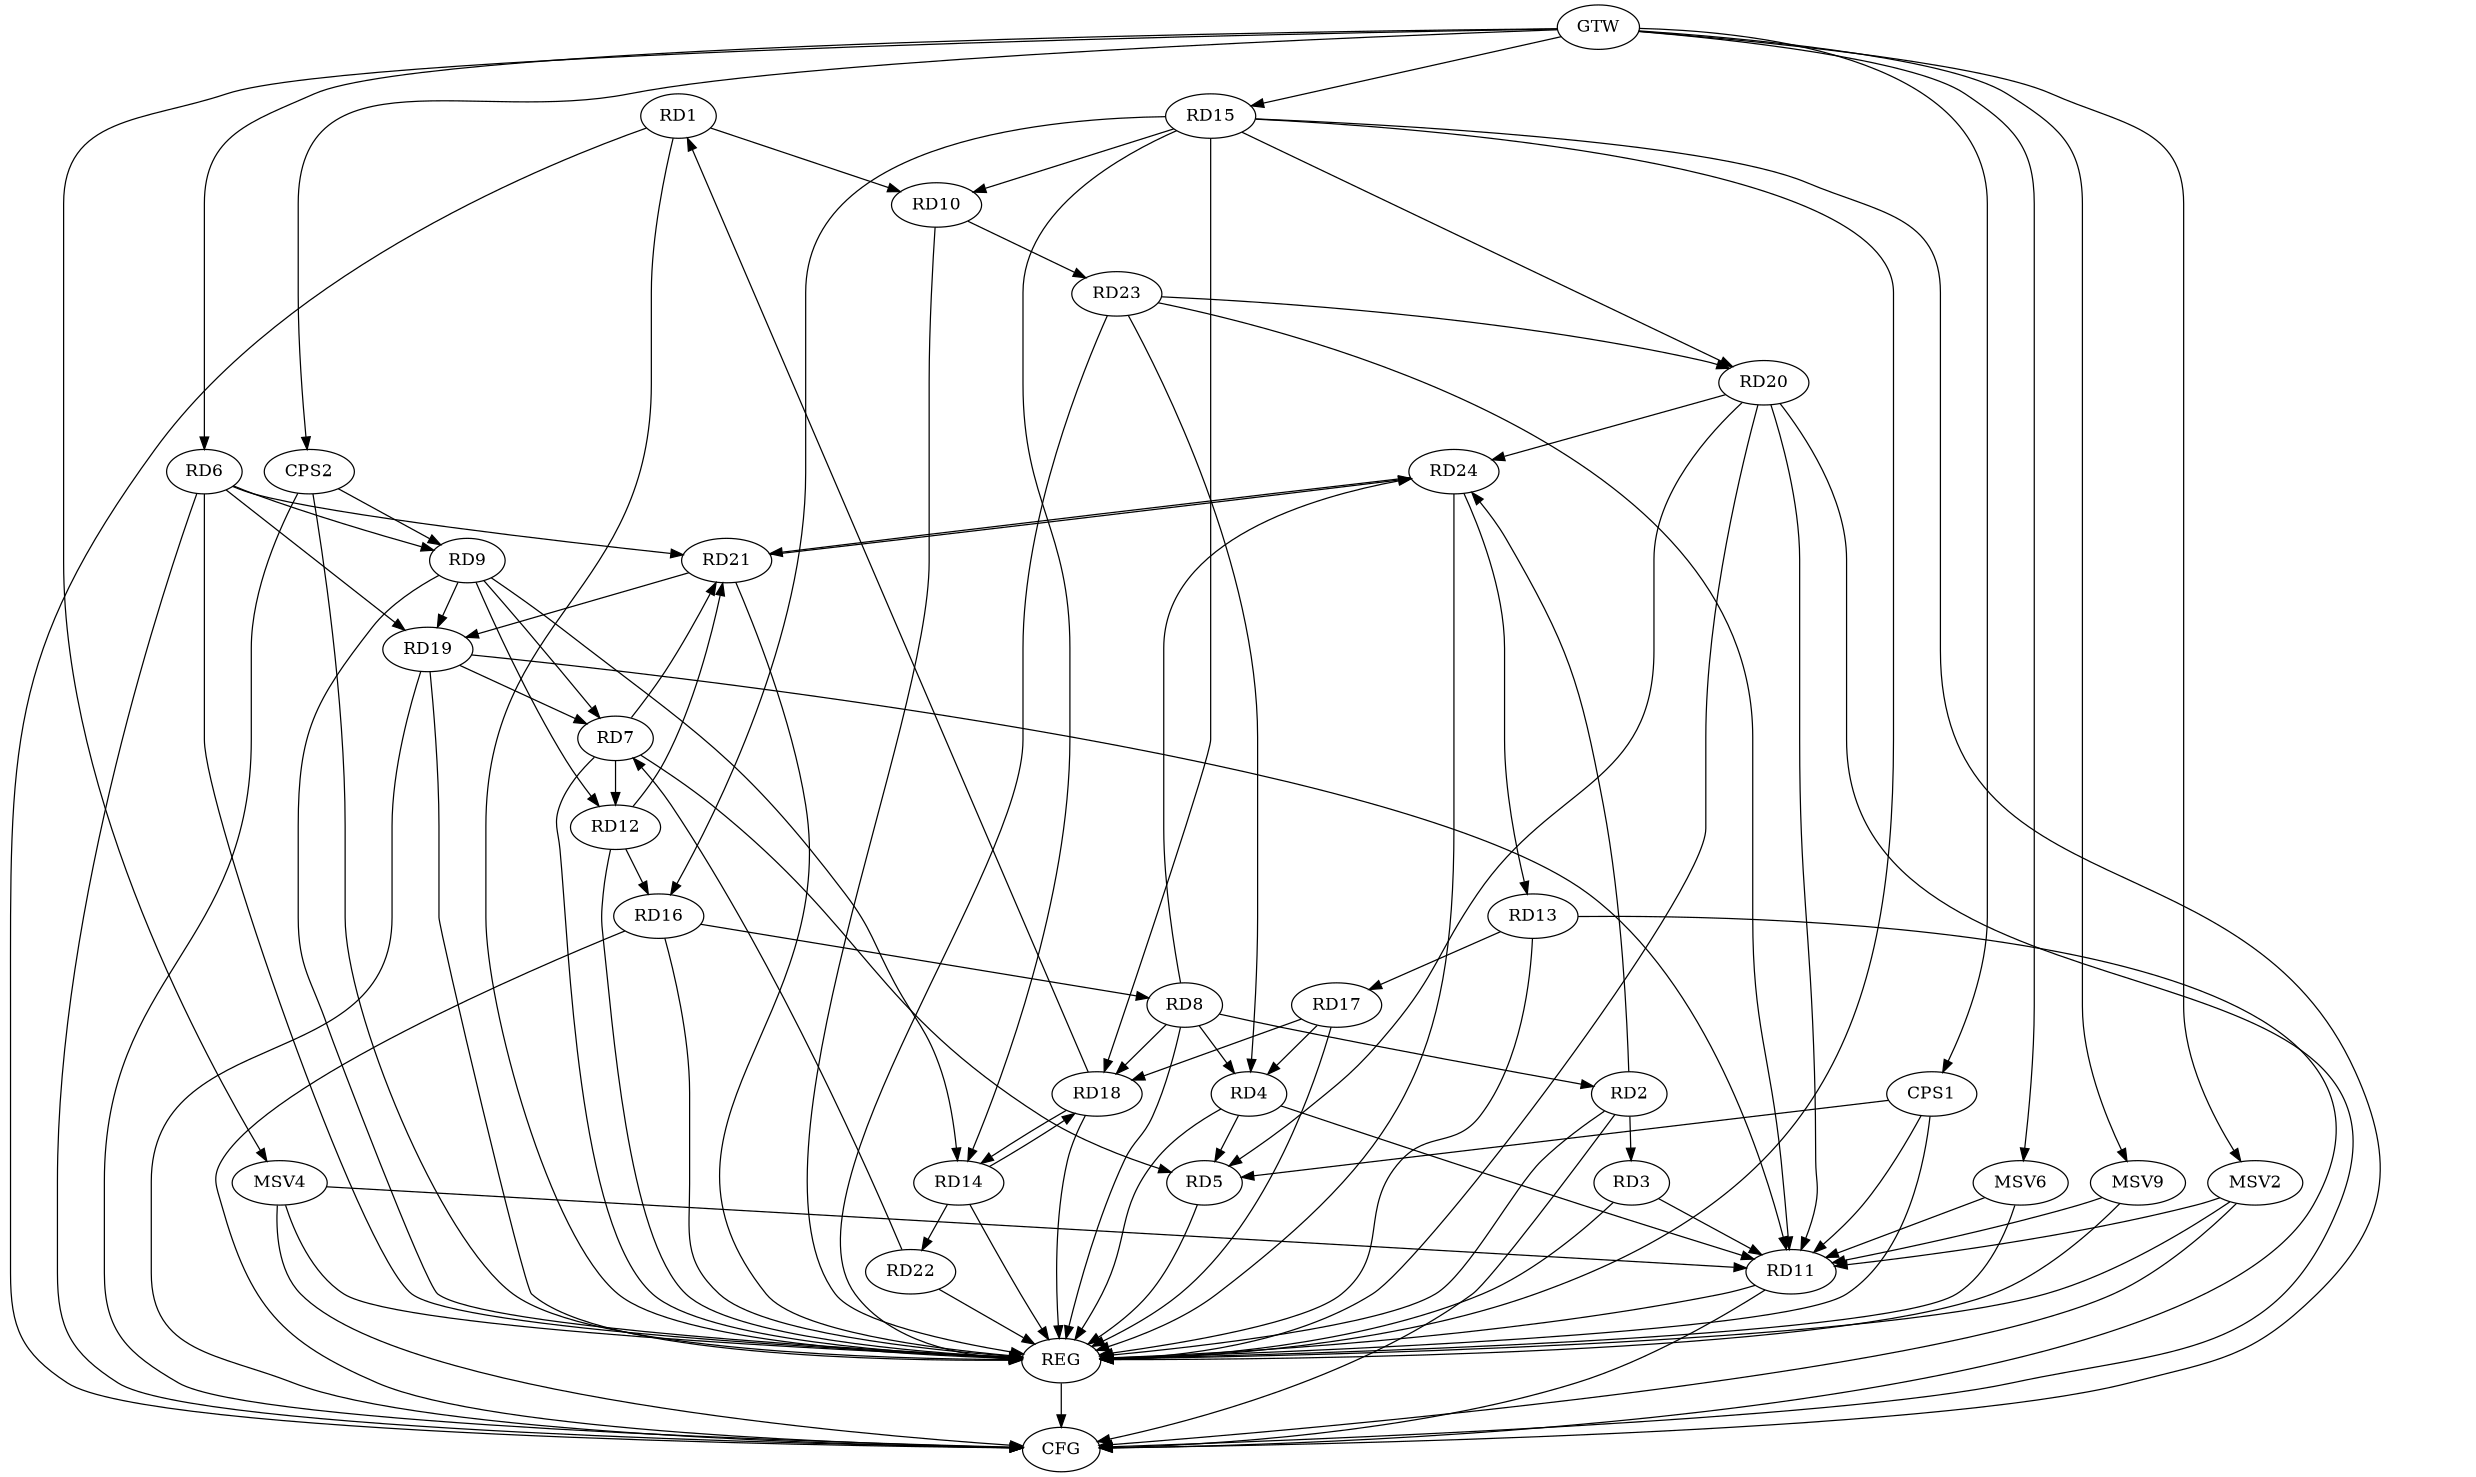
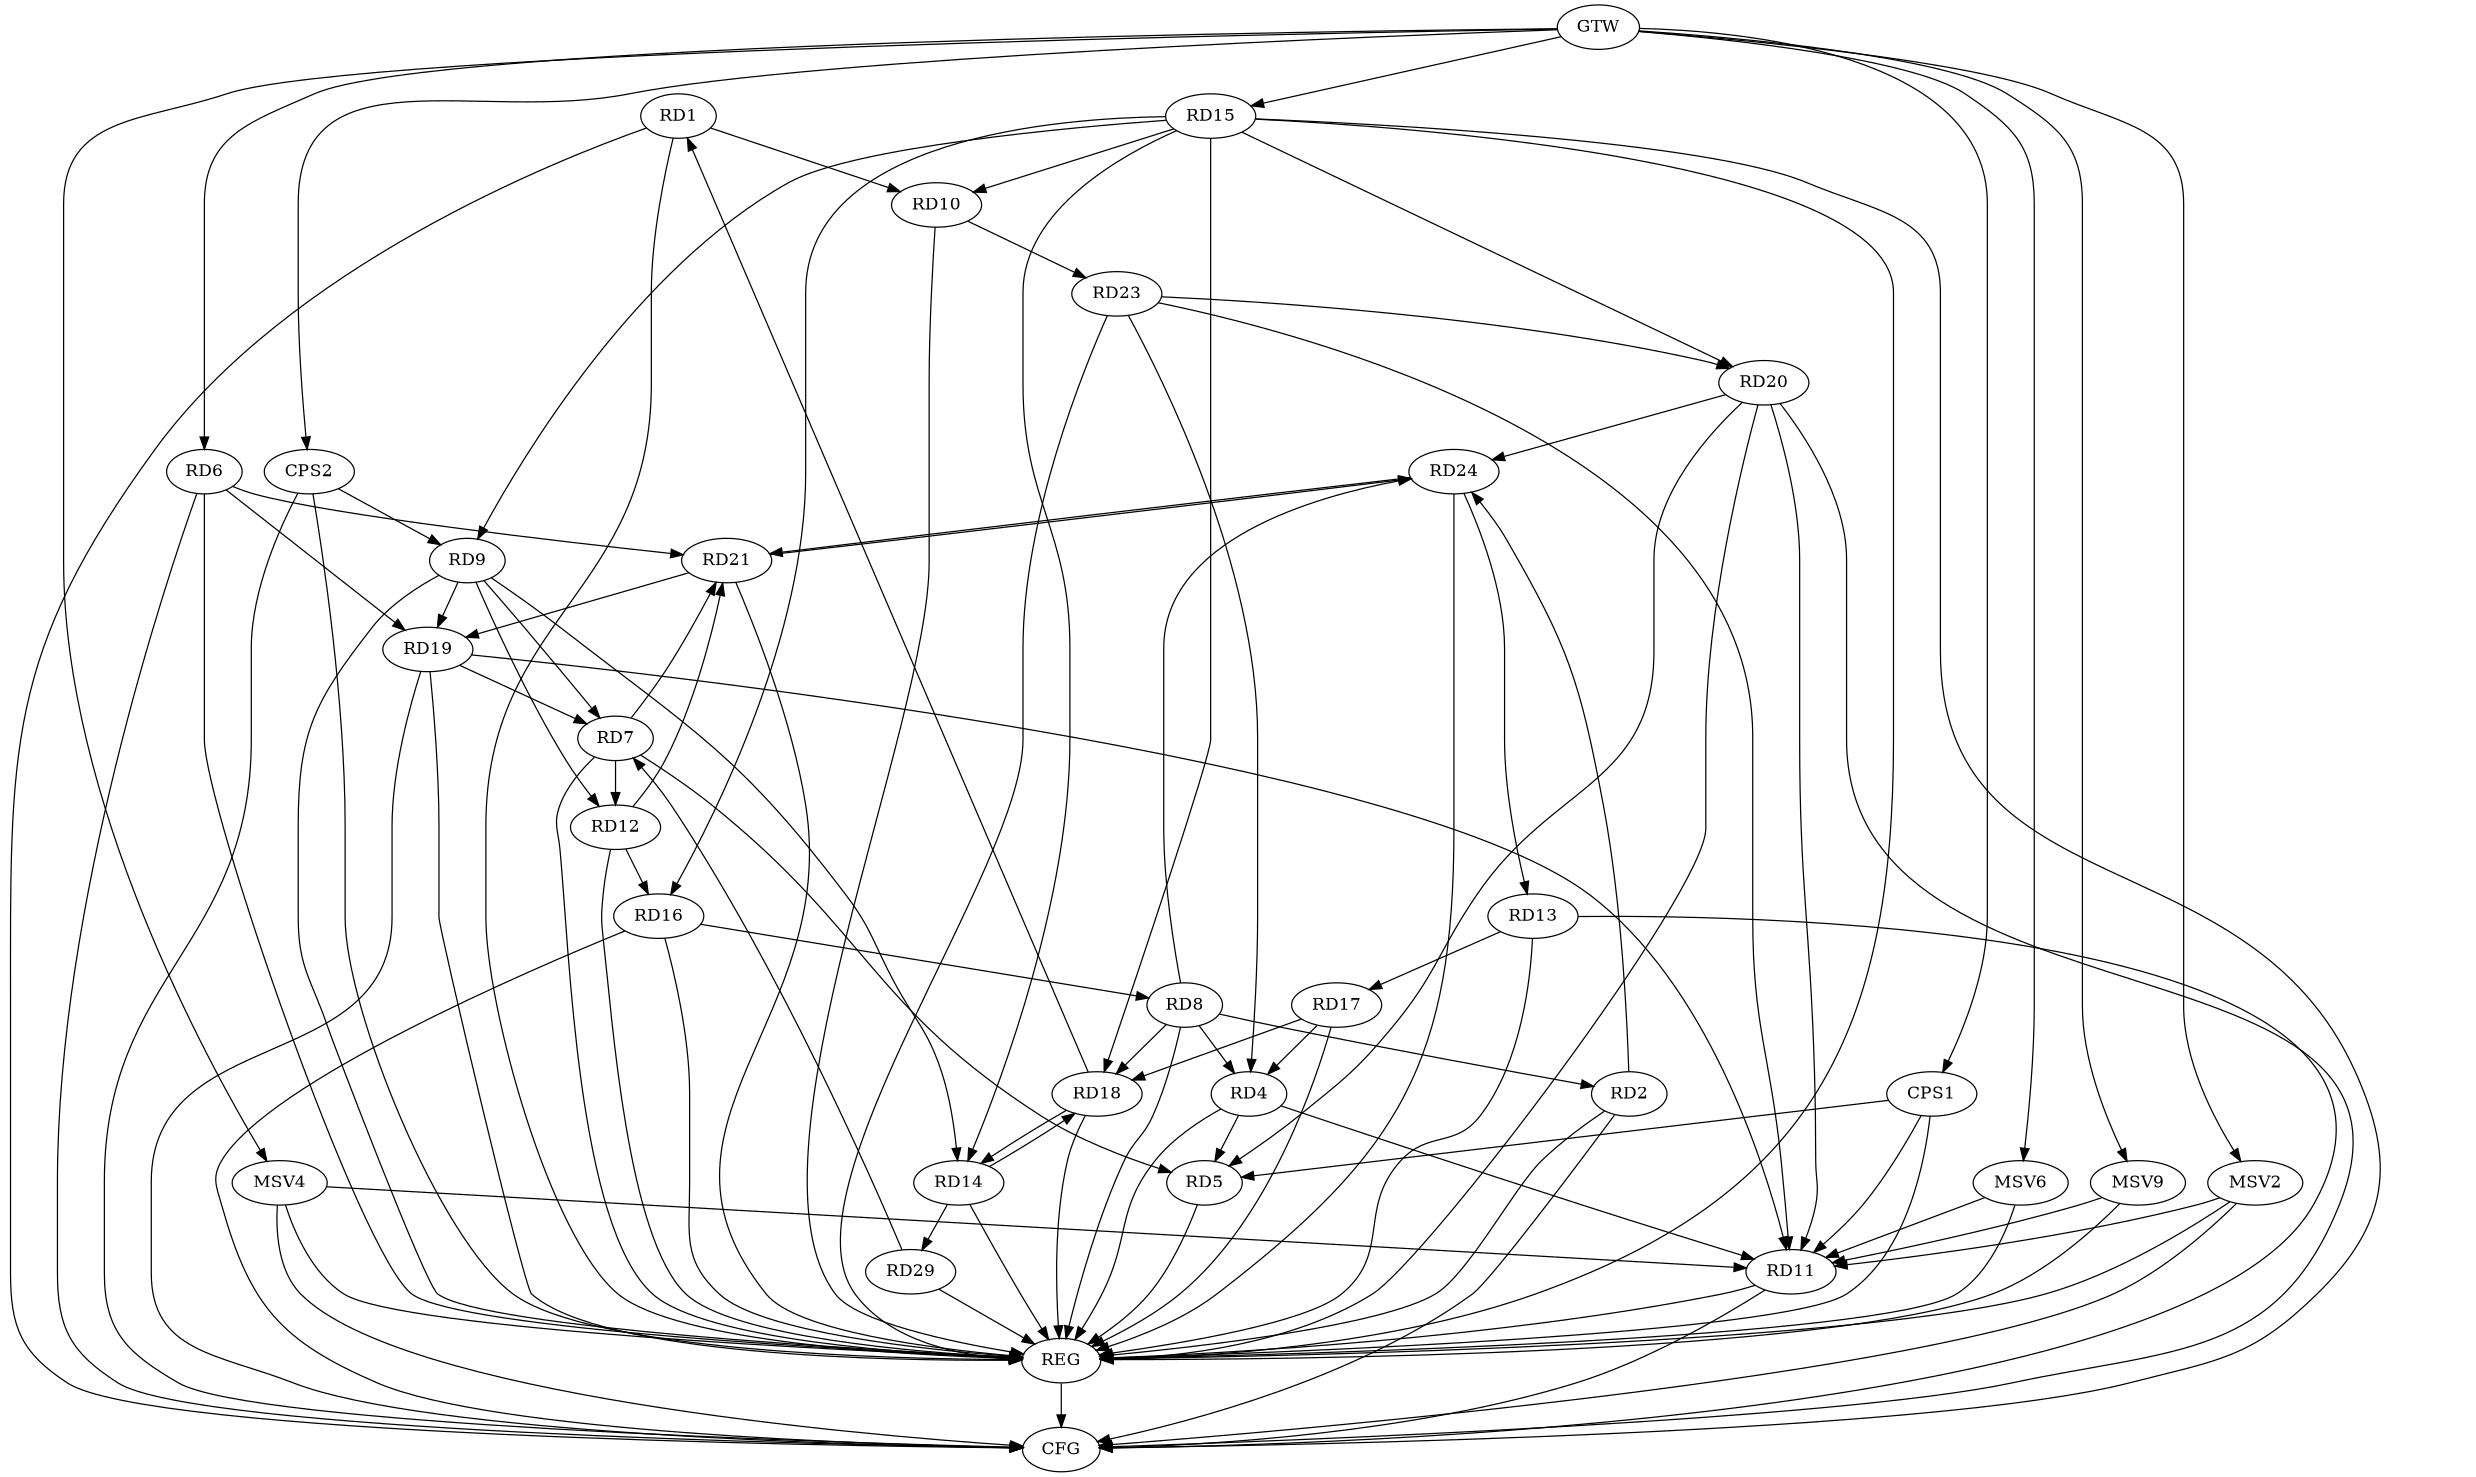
edge "RD6" -> "RD9": now "RD15" -> "RD9"
node "RD3": removed
node "RD22": label "RD22" -> "RD29"
